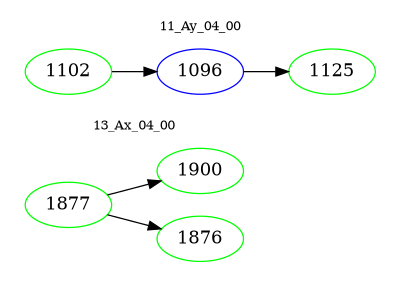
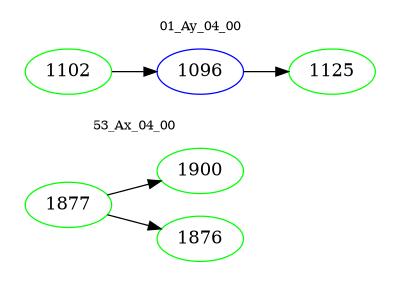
cluster "11_Ay_04_00": label "11_Ay_04_00" -> "01_Ay_04_00"
cluster "13_Ax_04_00": label "13_Ax_04_00" -> "53_Ax_04_00"
